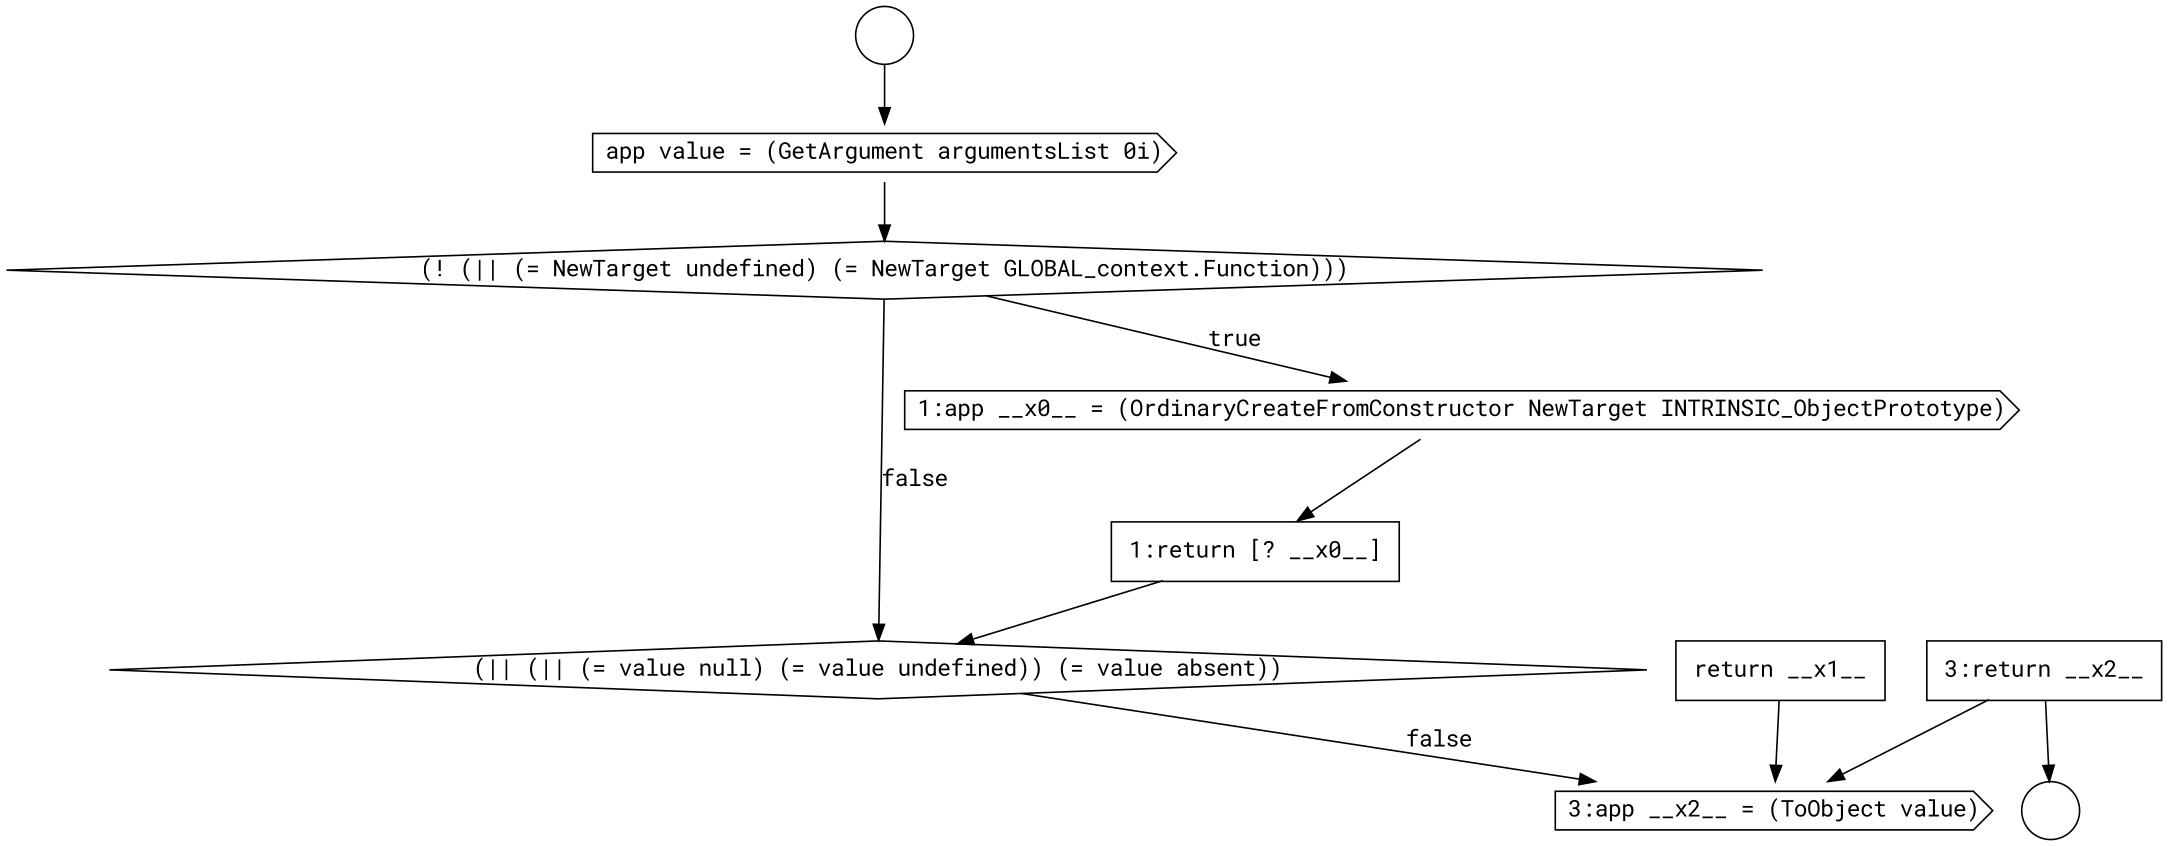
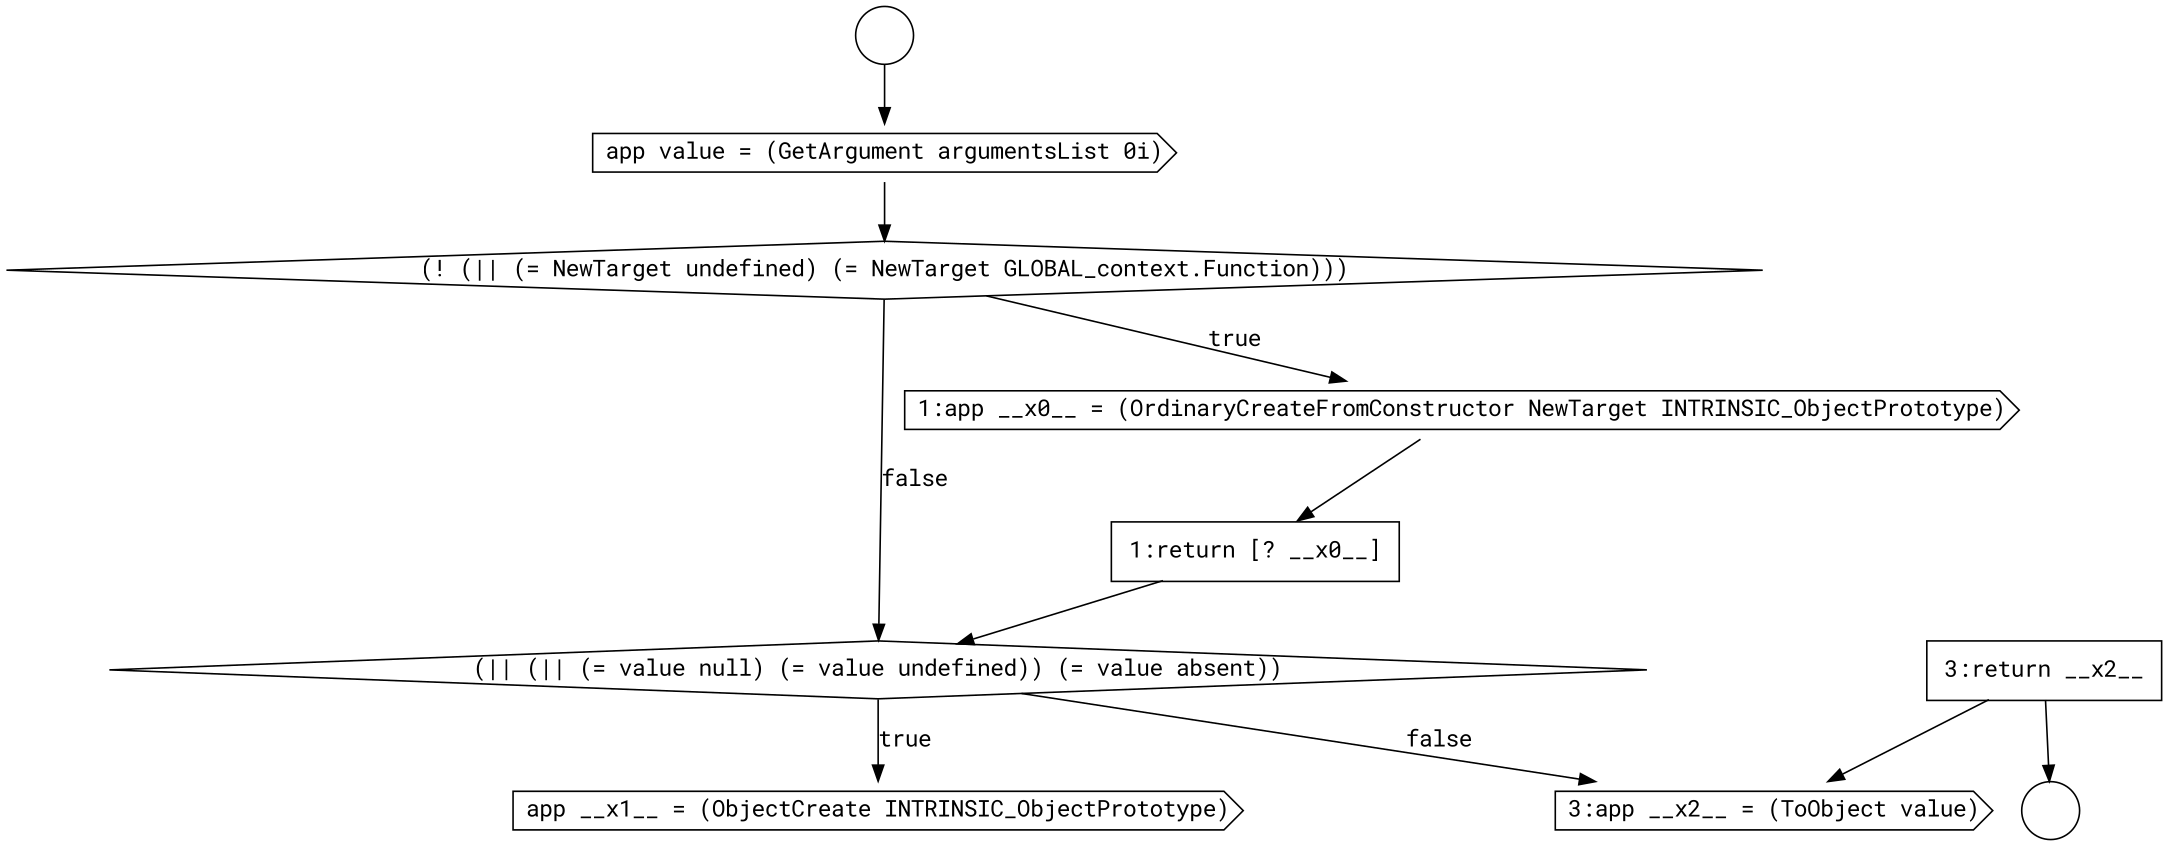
node "return __x1__": removed
node "app __x1__ = (ObjectCreate INTRINSIC_ObjectPrototype)": added
